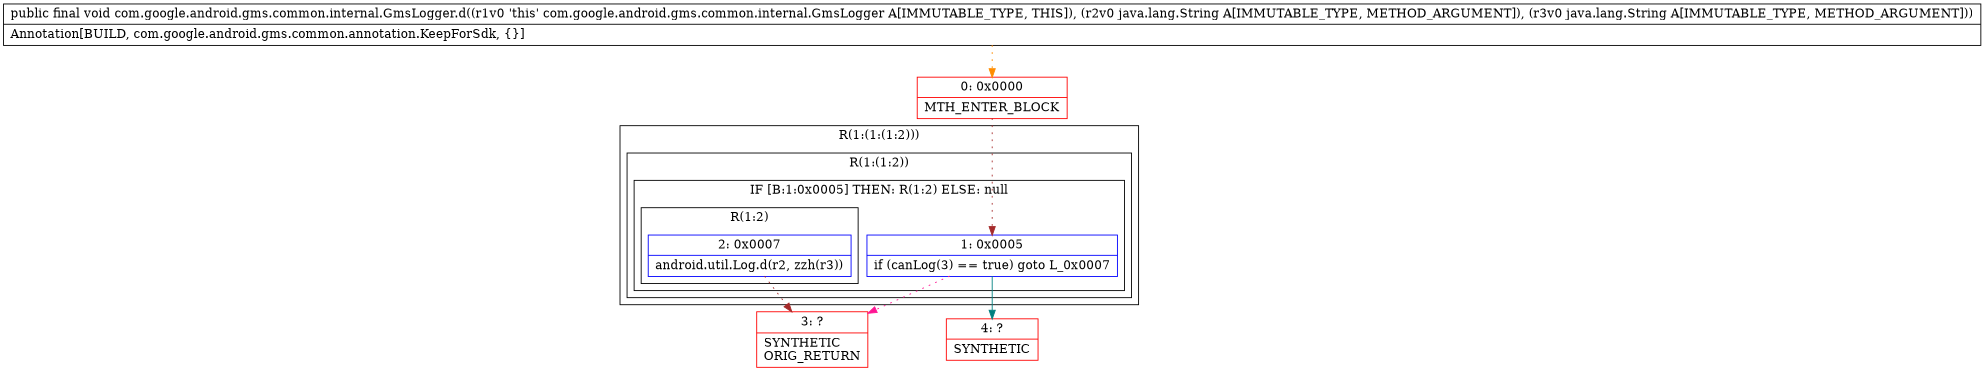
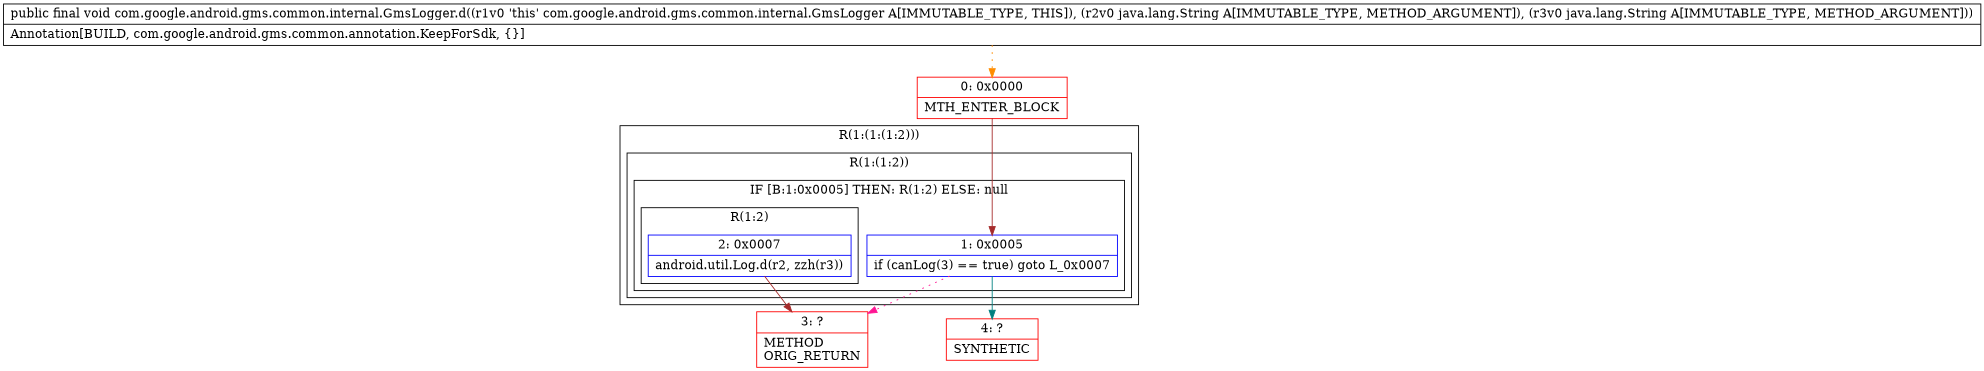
edge "0: 0x0000" -> "1: 0x0005": style dotted -> solid
edge "2: 0x0007" -> "3: ?": style dotted -> solid
node "3: ?": text "SYNTHETIC" -> "METHOD"
